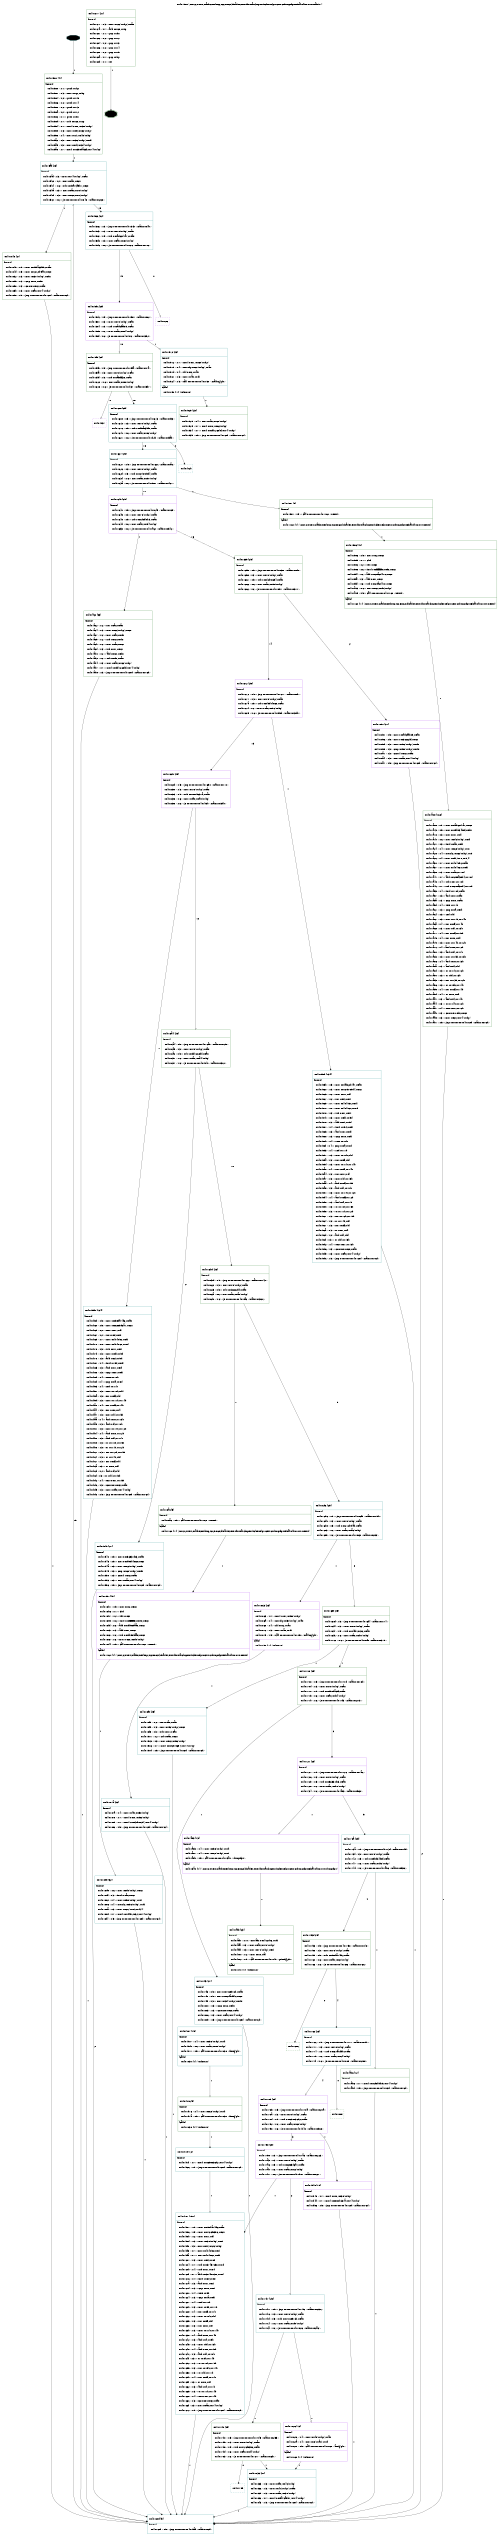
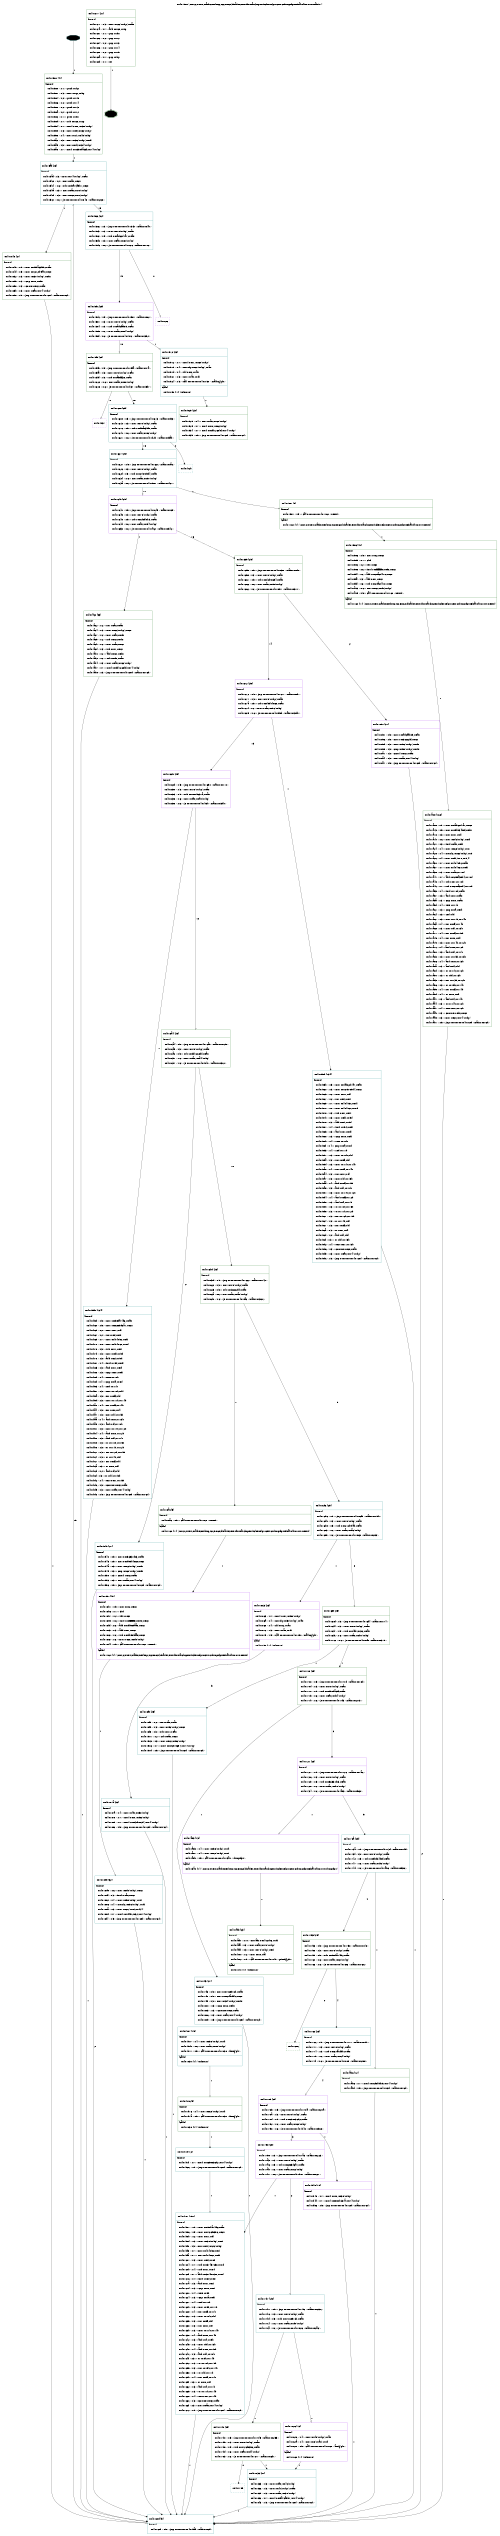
edge "0x401863 [23]" -> "0x40187a [23]": label " 1" -> " 5"
node "0x40180e": removed
